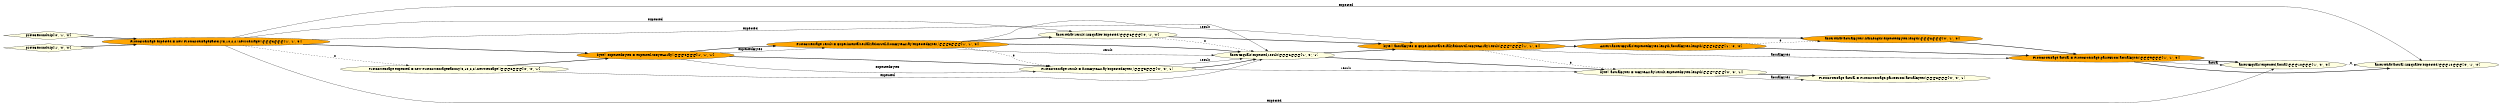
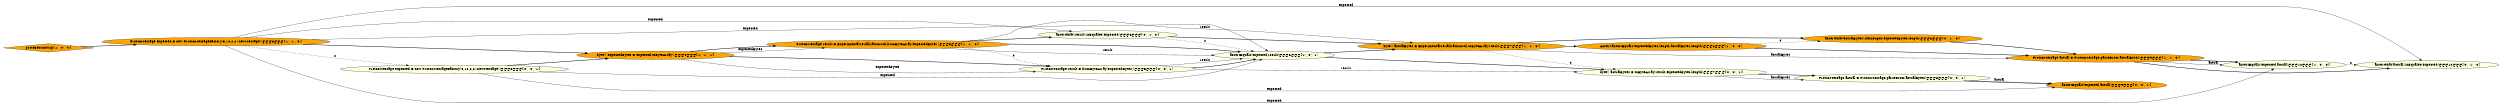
node "proto3Roundtrip['0', '1', '0']": removed
node "proto3Roundtrip['1', '0', '0']": fillcolor lightyellow -> orange
node "assertEquals(expected,actual)@@@9@@@['0', '0', '1']": added
